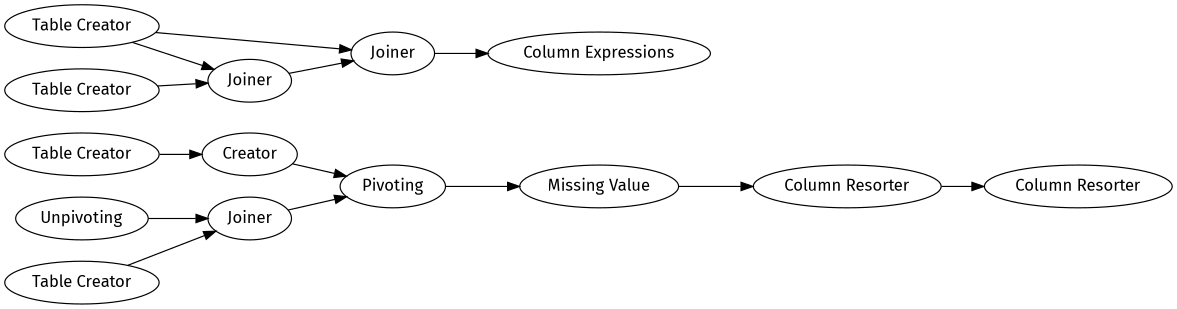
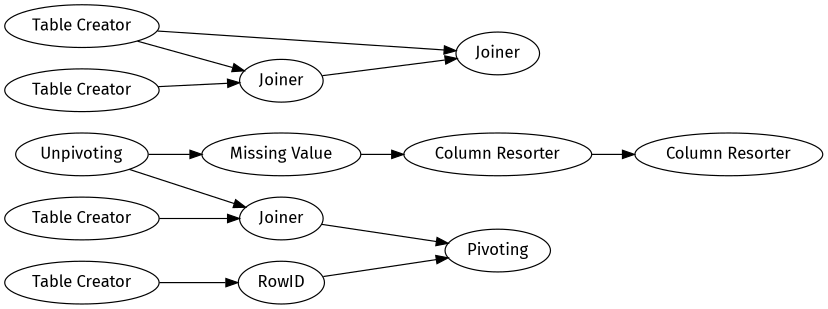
node "Column Expressions": removed
node "Creator": label "Creator" -> "RowID"
edge "Pivoting" -> "Missing Value": now "Unpivoting" -> "Missing Value"
